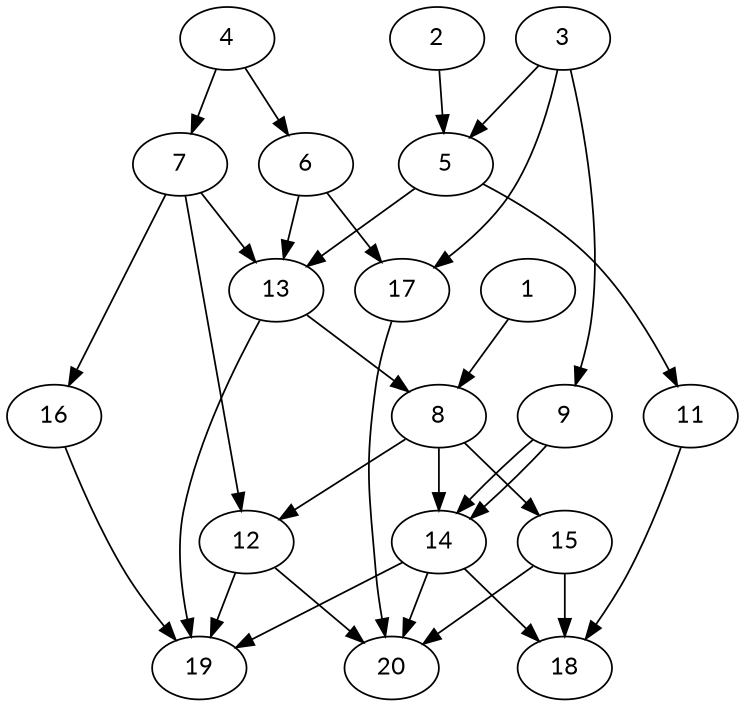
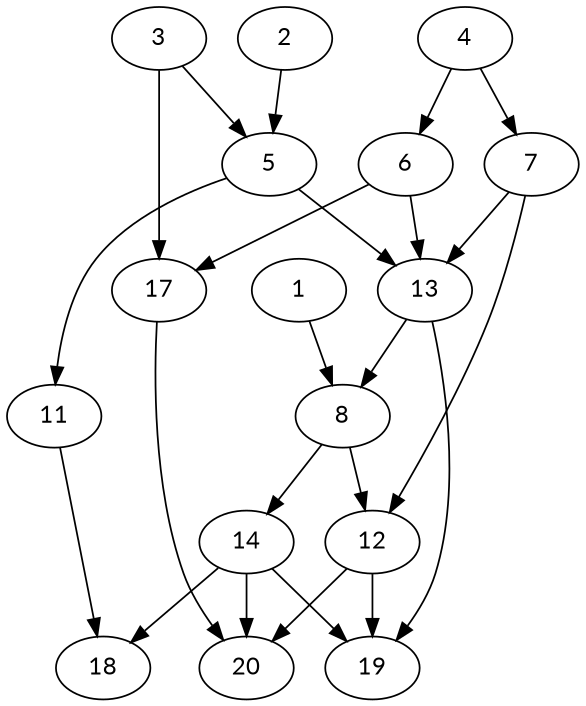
node "16": removed
node "9": removed
node "15": removed
